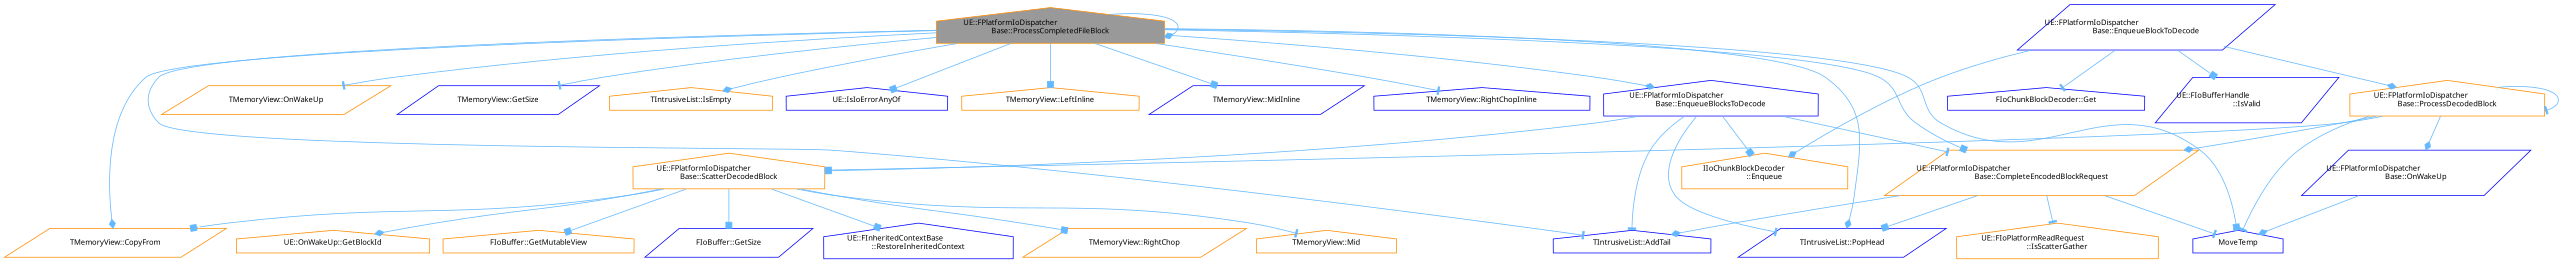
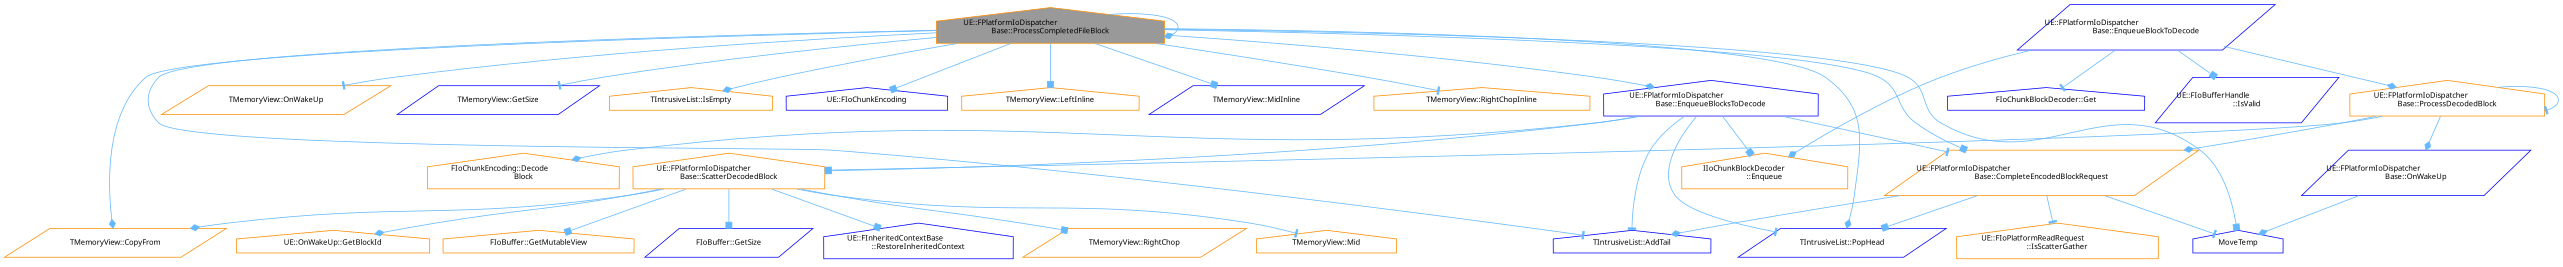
node "UE::IsIoErrorAnyOf": label "UE::IsIoErrorAnyOf" -> "UE::FIoChunkEncoding"
node "TMemoryView::RightChopInline": color blue -> darkorange
edge "UE::FPlatformIoDispatcher Base::ProcessDecodedBlock" -> "MoveTemp": removed
node "FIoChunkEncoding::Decode Block": added
edge "UE::FPlatformIoDispatcher Base::ScatterDecodedBlock" -> "TMemoryView::CopyFrom": arrowhead box -> diamond
